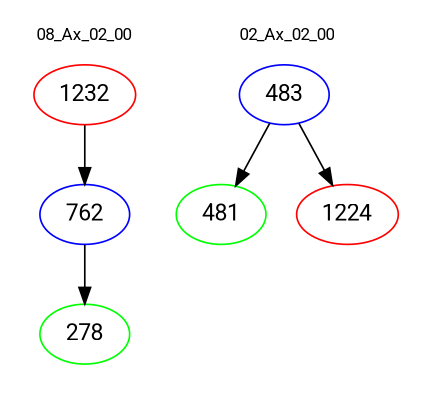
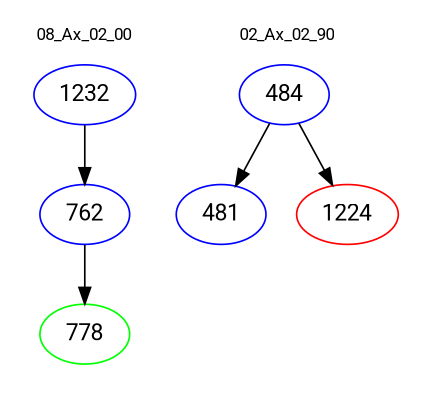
cluster "02_Ax_02_00": label "02_Ax_02_00" -> "02_Ax_02_90"
node "1232": color red -> blue
node "483": label "483" -> "484"
node "481": color green -> blue
node "278": label "278" -> "778"
